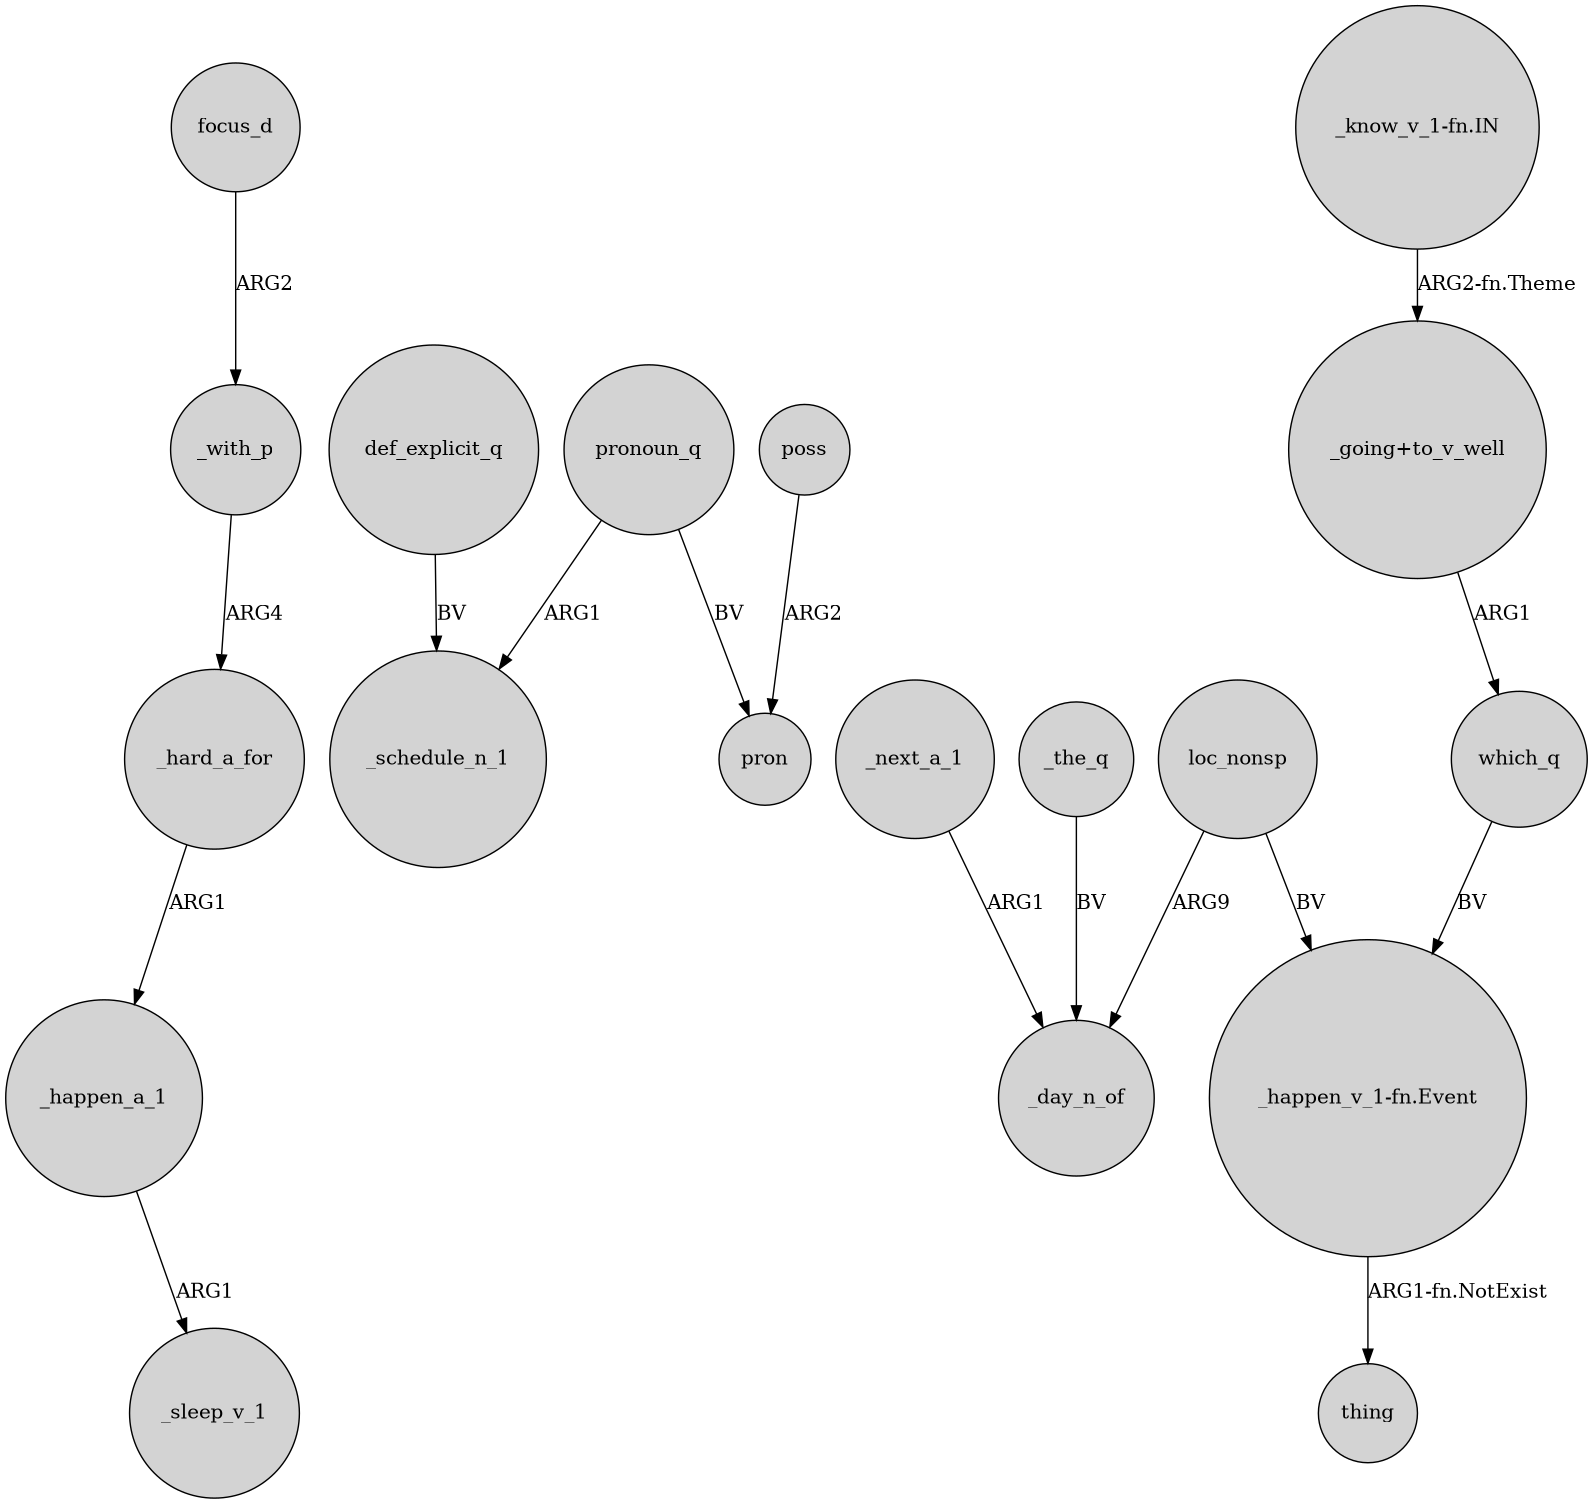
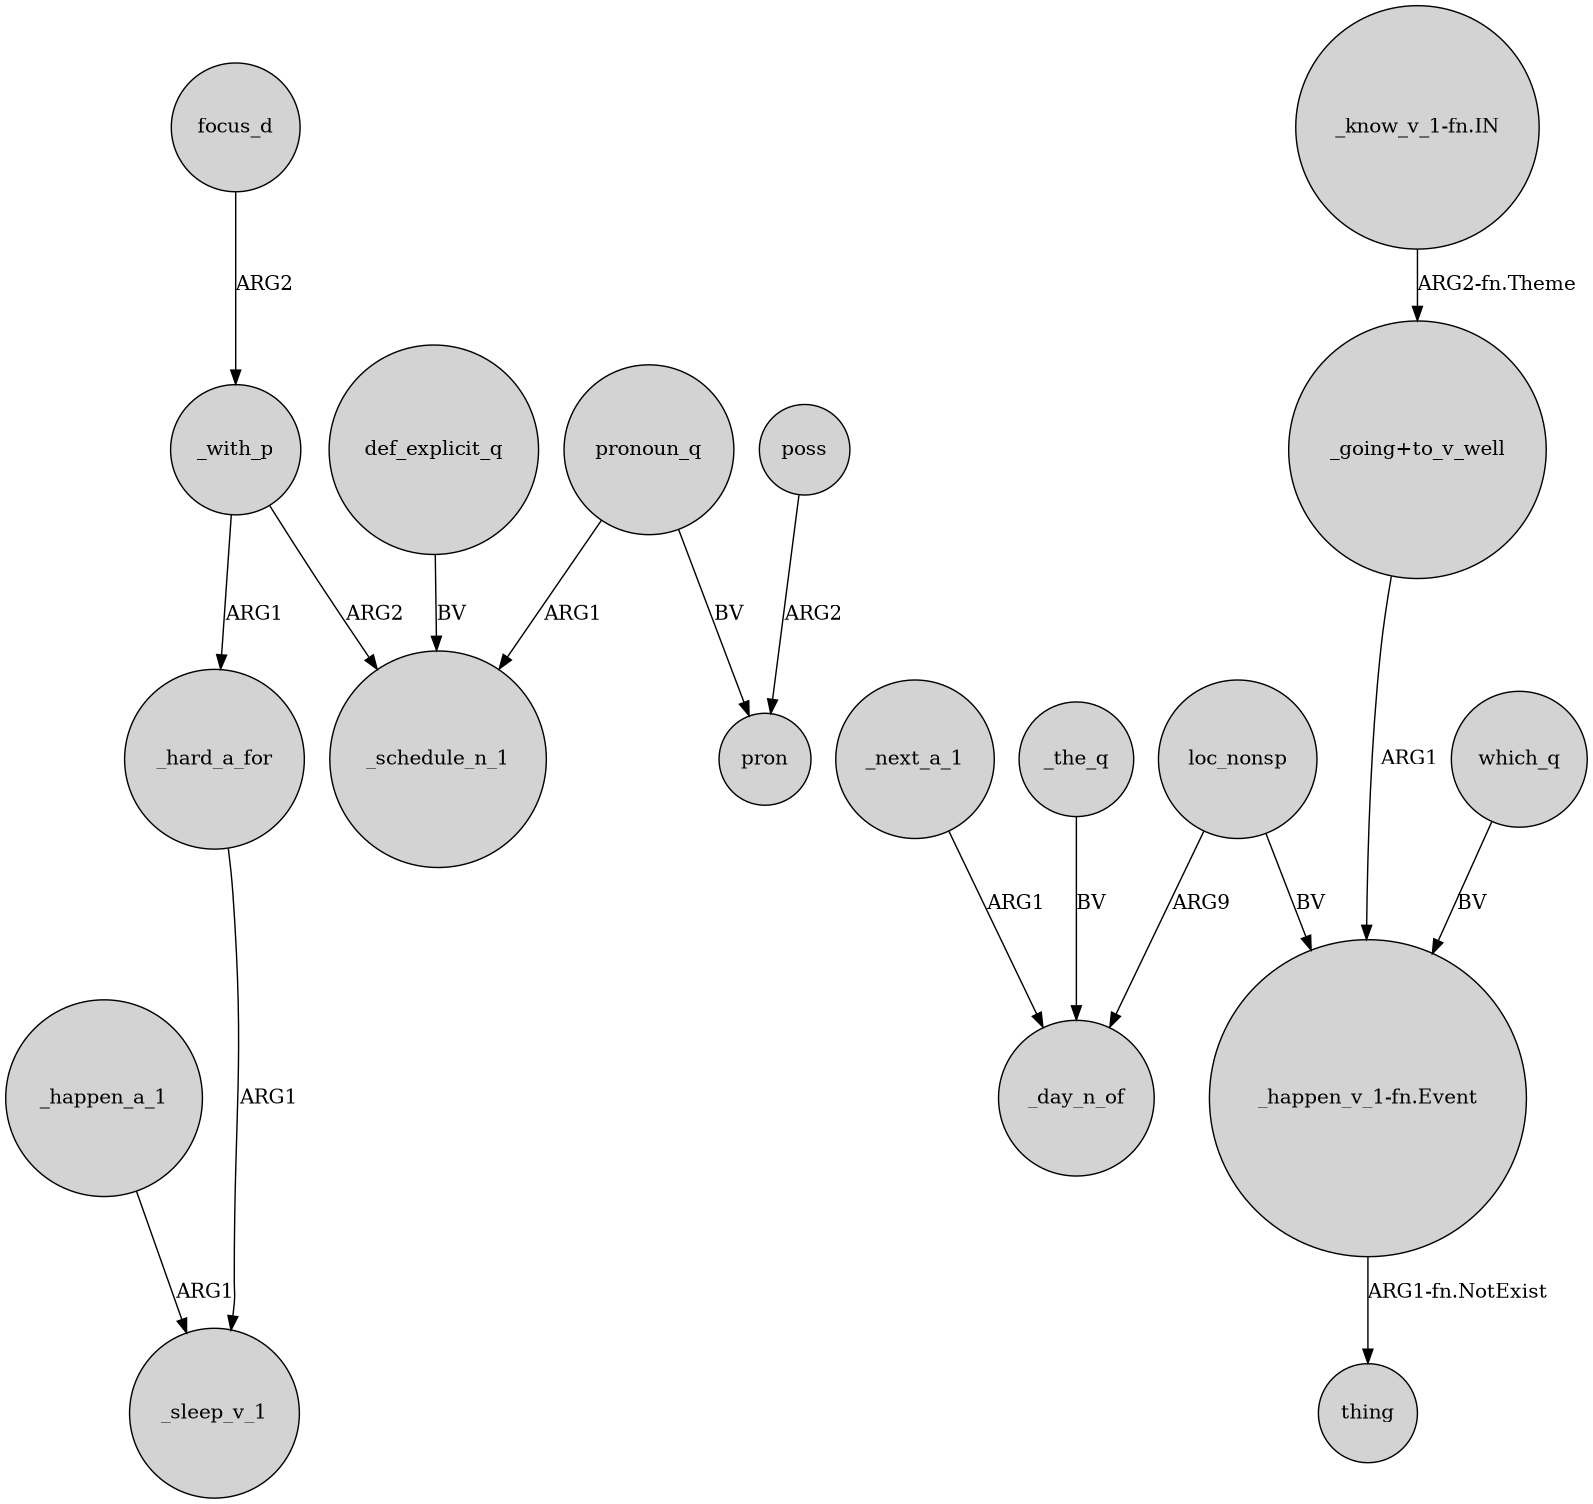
edge "_with_p" -> "_schedule_n_1": added, label "ARG2"
edge "_with_p" -> "_hard_a_for": label "ARG4" -> "ARG1"
edge "_going+to_v_well" -> "which_q": now "_going+to_v_well" -> "_happen_v_1-fn.Event"
edge "_hard_a_for" -> "_happen_a_1": now "_hard_a_for" -> "_sleep_v_1"
